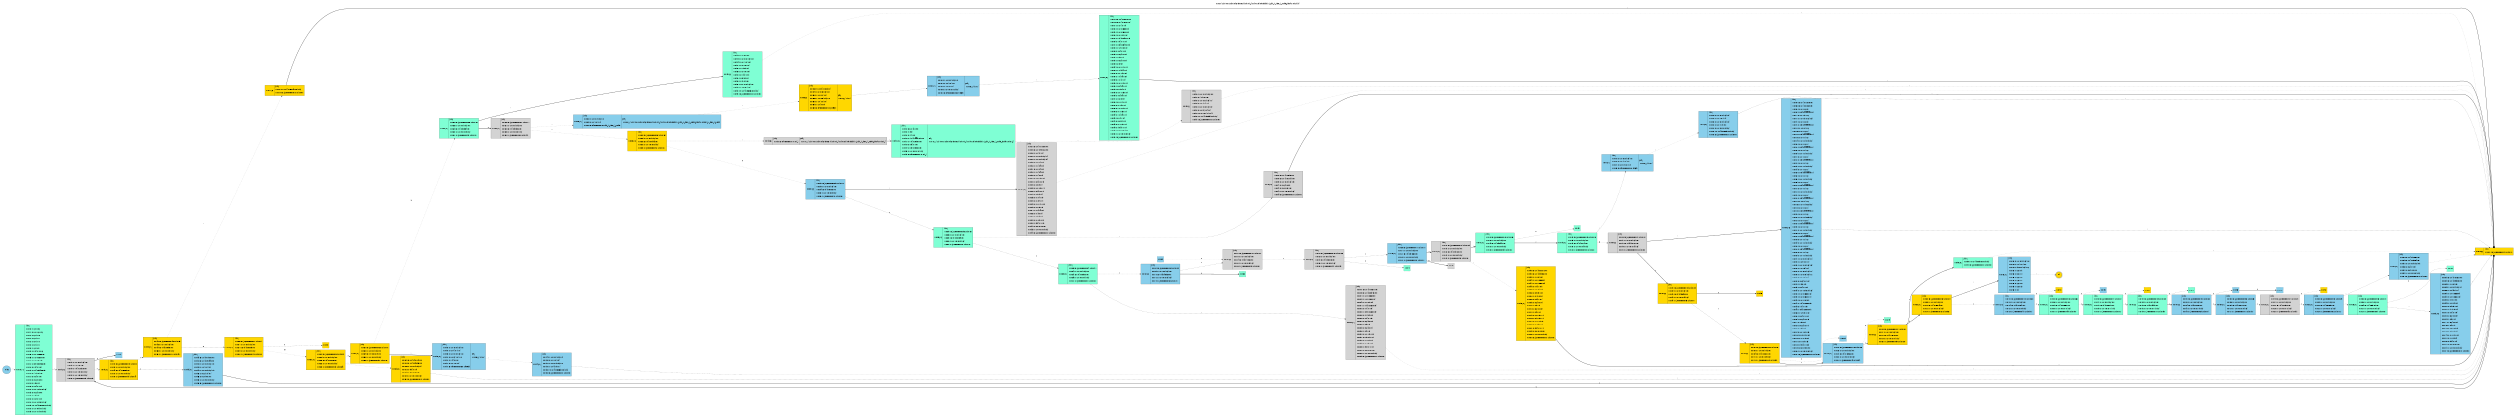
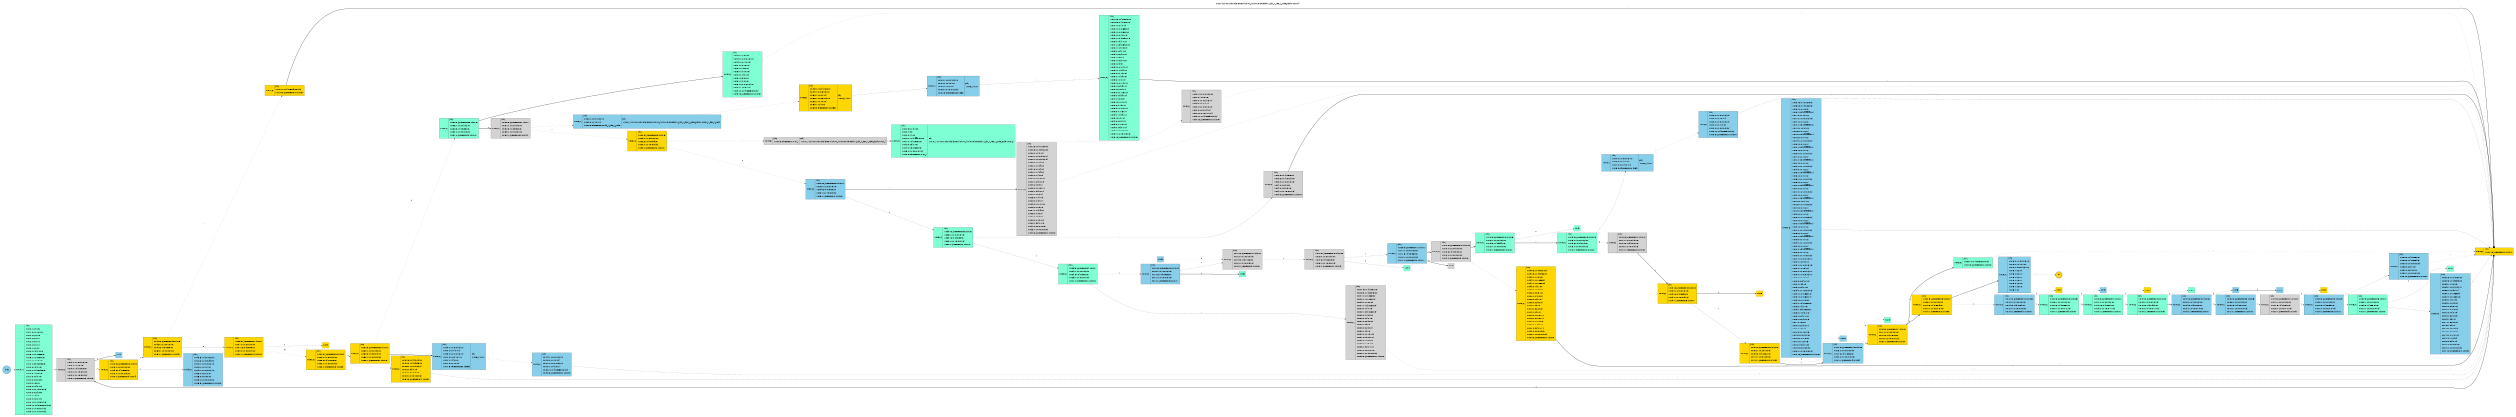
edge "0x4016cc [28]" -> "0x401900 [315]": removed, label "1"
edge "0x401b3f [36]" -> "0x402244 [5]": removed, label "2"
